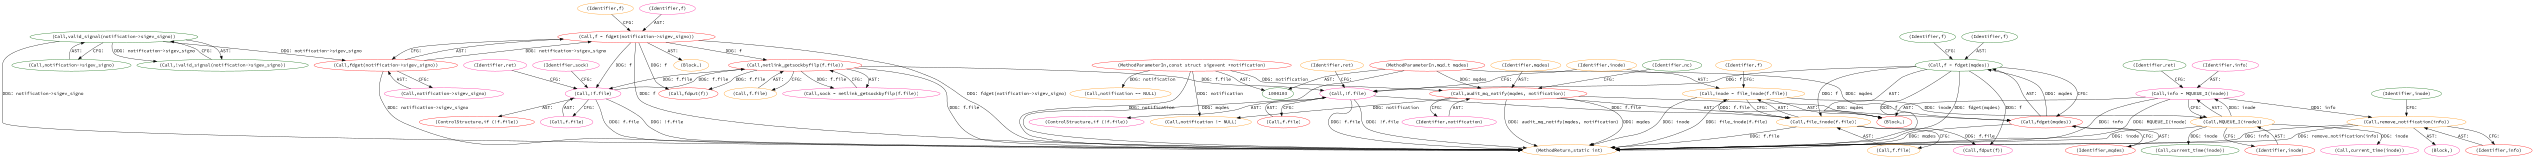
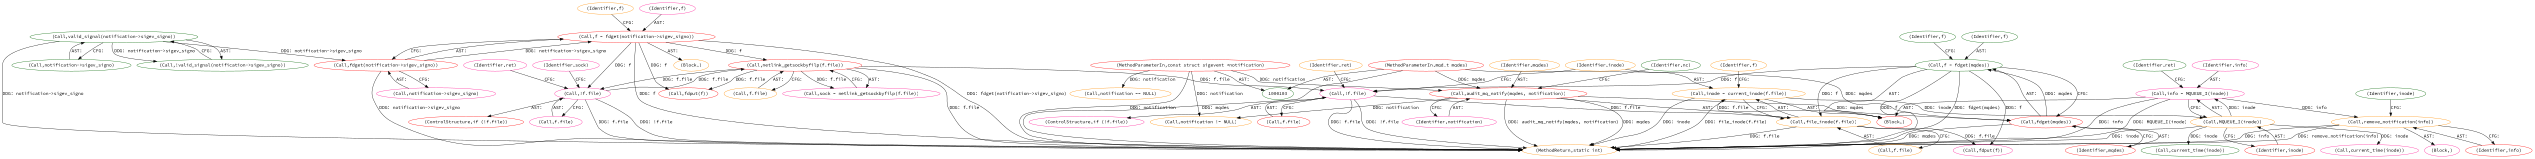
node "(Call,inode = file_inode(f.file))": label "(Call,inode = file_inode(f.file))" -> "(Call,inode = current_inode(f.file))"
